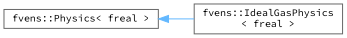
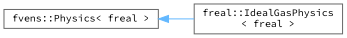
node "fvens::IdealGasPhysics < freal >": label "fvens::IdealGasPhysics < freal >" -> "freal::IdealGasPhysics < freal >"
